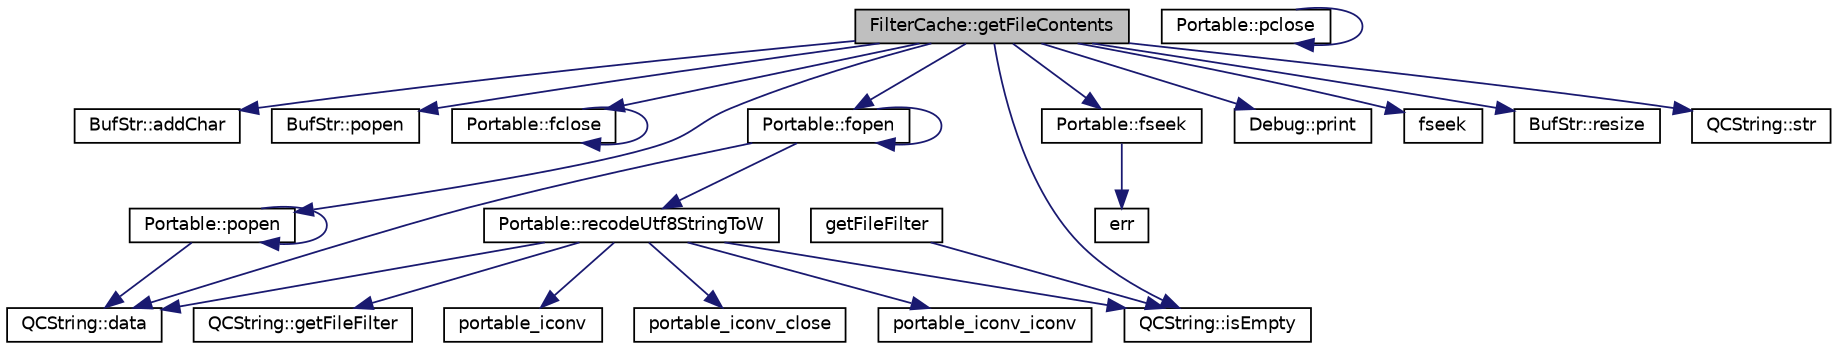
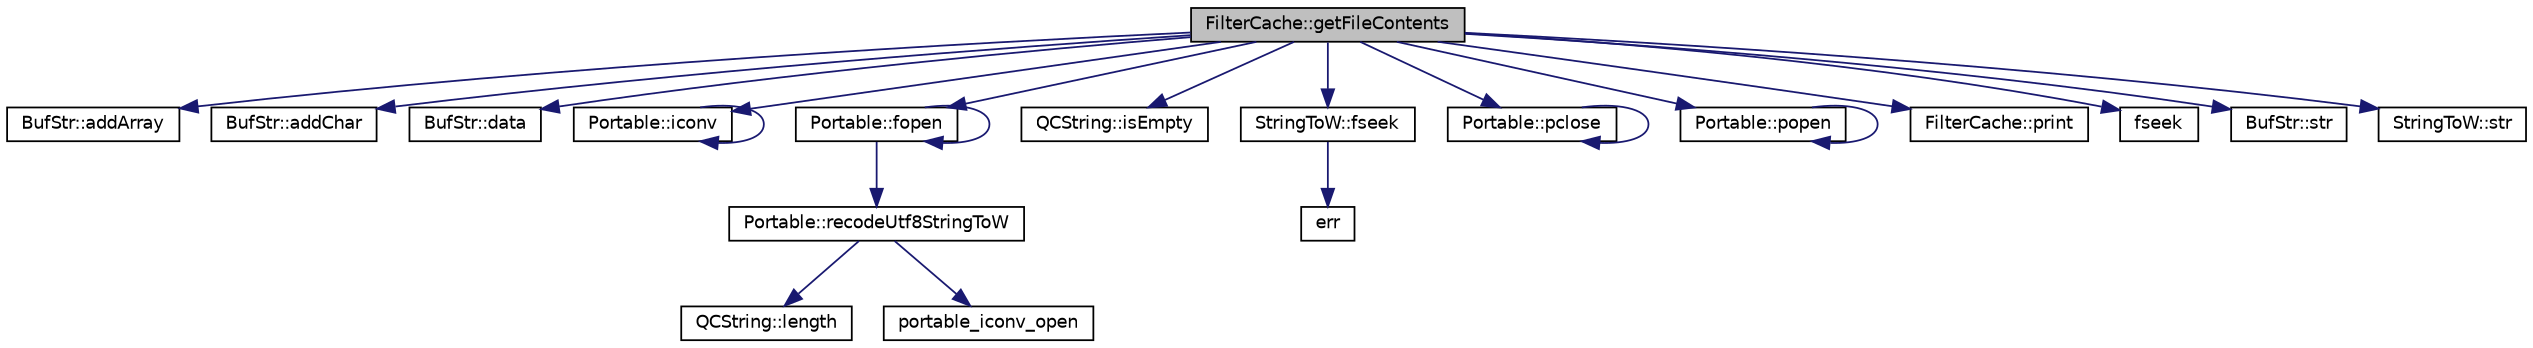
edge "FilterCache::getFileContents" -> "Portable::pclose": added
node "BufStr::addArray": added
node "BufStr::popen": label "BufStr::popen" -> "BufStr::data"
node "Portable::fclose": label "Portable::fclose" -> "Portable::iconv"
node "Portable::fseek": label "Portable::fseek" -> "StringToW::fseek"
node "Debug::print": label "Debug::print" -> "FilterCache::print"
node "BufStr::resize": label "BufStr::resize" -> "BufStr::str"
node "QCString::str": label "QCString::str" -> "StringToW::str"
node "getFileFilter": removed
edge "Portable::recodeUtf8StringToW" -> "QCString::isEmpty": removed
node "QCString::data": removed
node "QCString::getFileFilter": label "QCString::getFileFilter" -> "QCString::length"
node "portable_iconv": removed
node "portable_iconv_close": removed
node "portable_iconv_iconv": label "portable_iconv_iconv" -> "portable_iconv_open"
